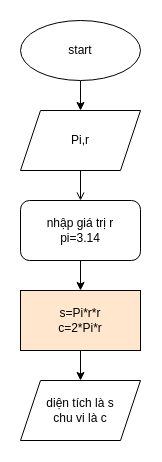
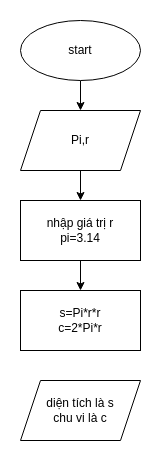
edge "Pi,r" -> "nhập giá trị r pi=3.14": arrowhead open -> classic
node "nhập giá trị r pi=3.14": shape rounded rectangle -> rectangle
node "s=Pi*r*r c=2*Pi*r": fillcolor #ffe6cc -> #ffffff
edge "s=Pi*r*r c=2*Pi*r" -> "diện tích là s chu vi là c": removed
